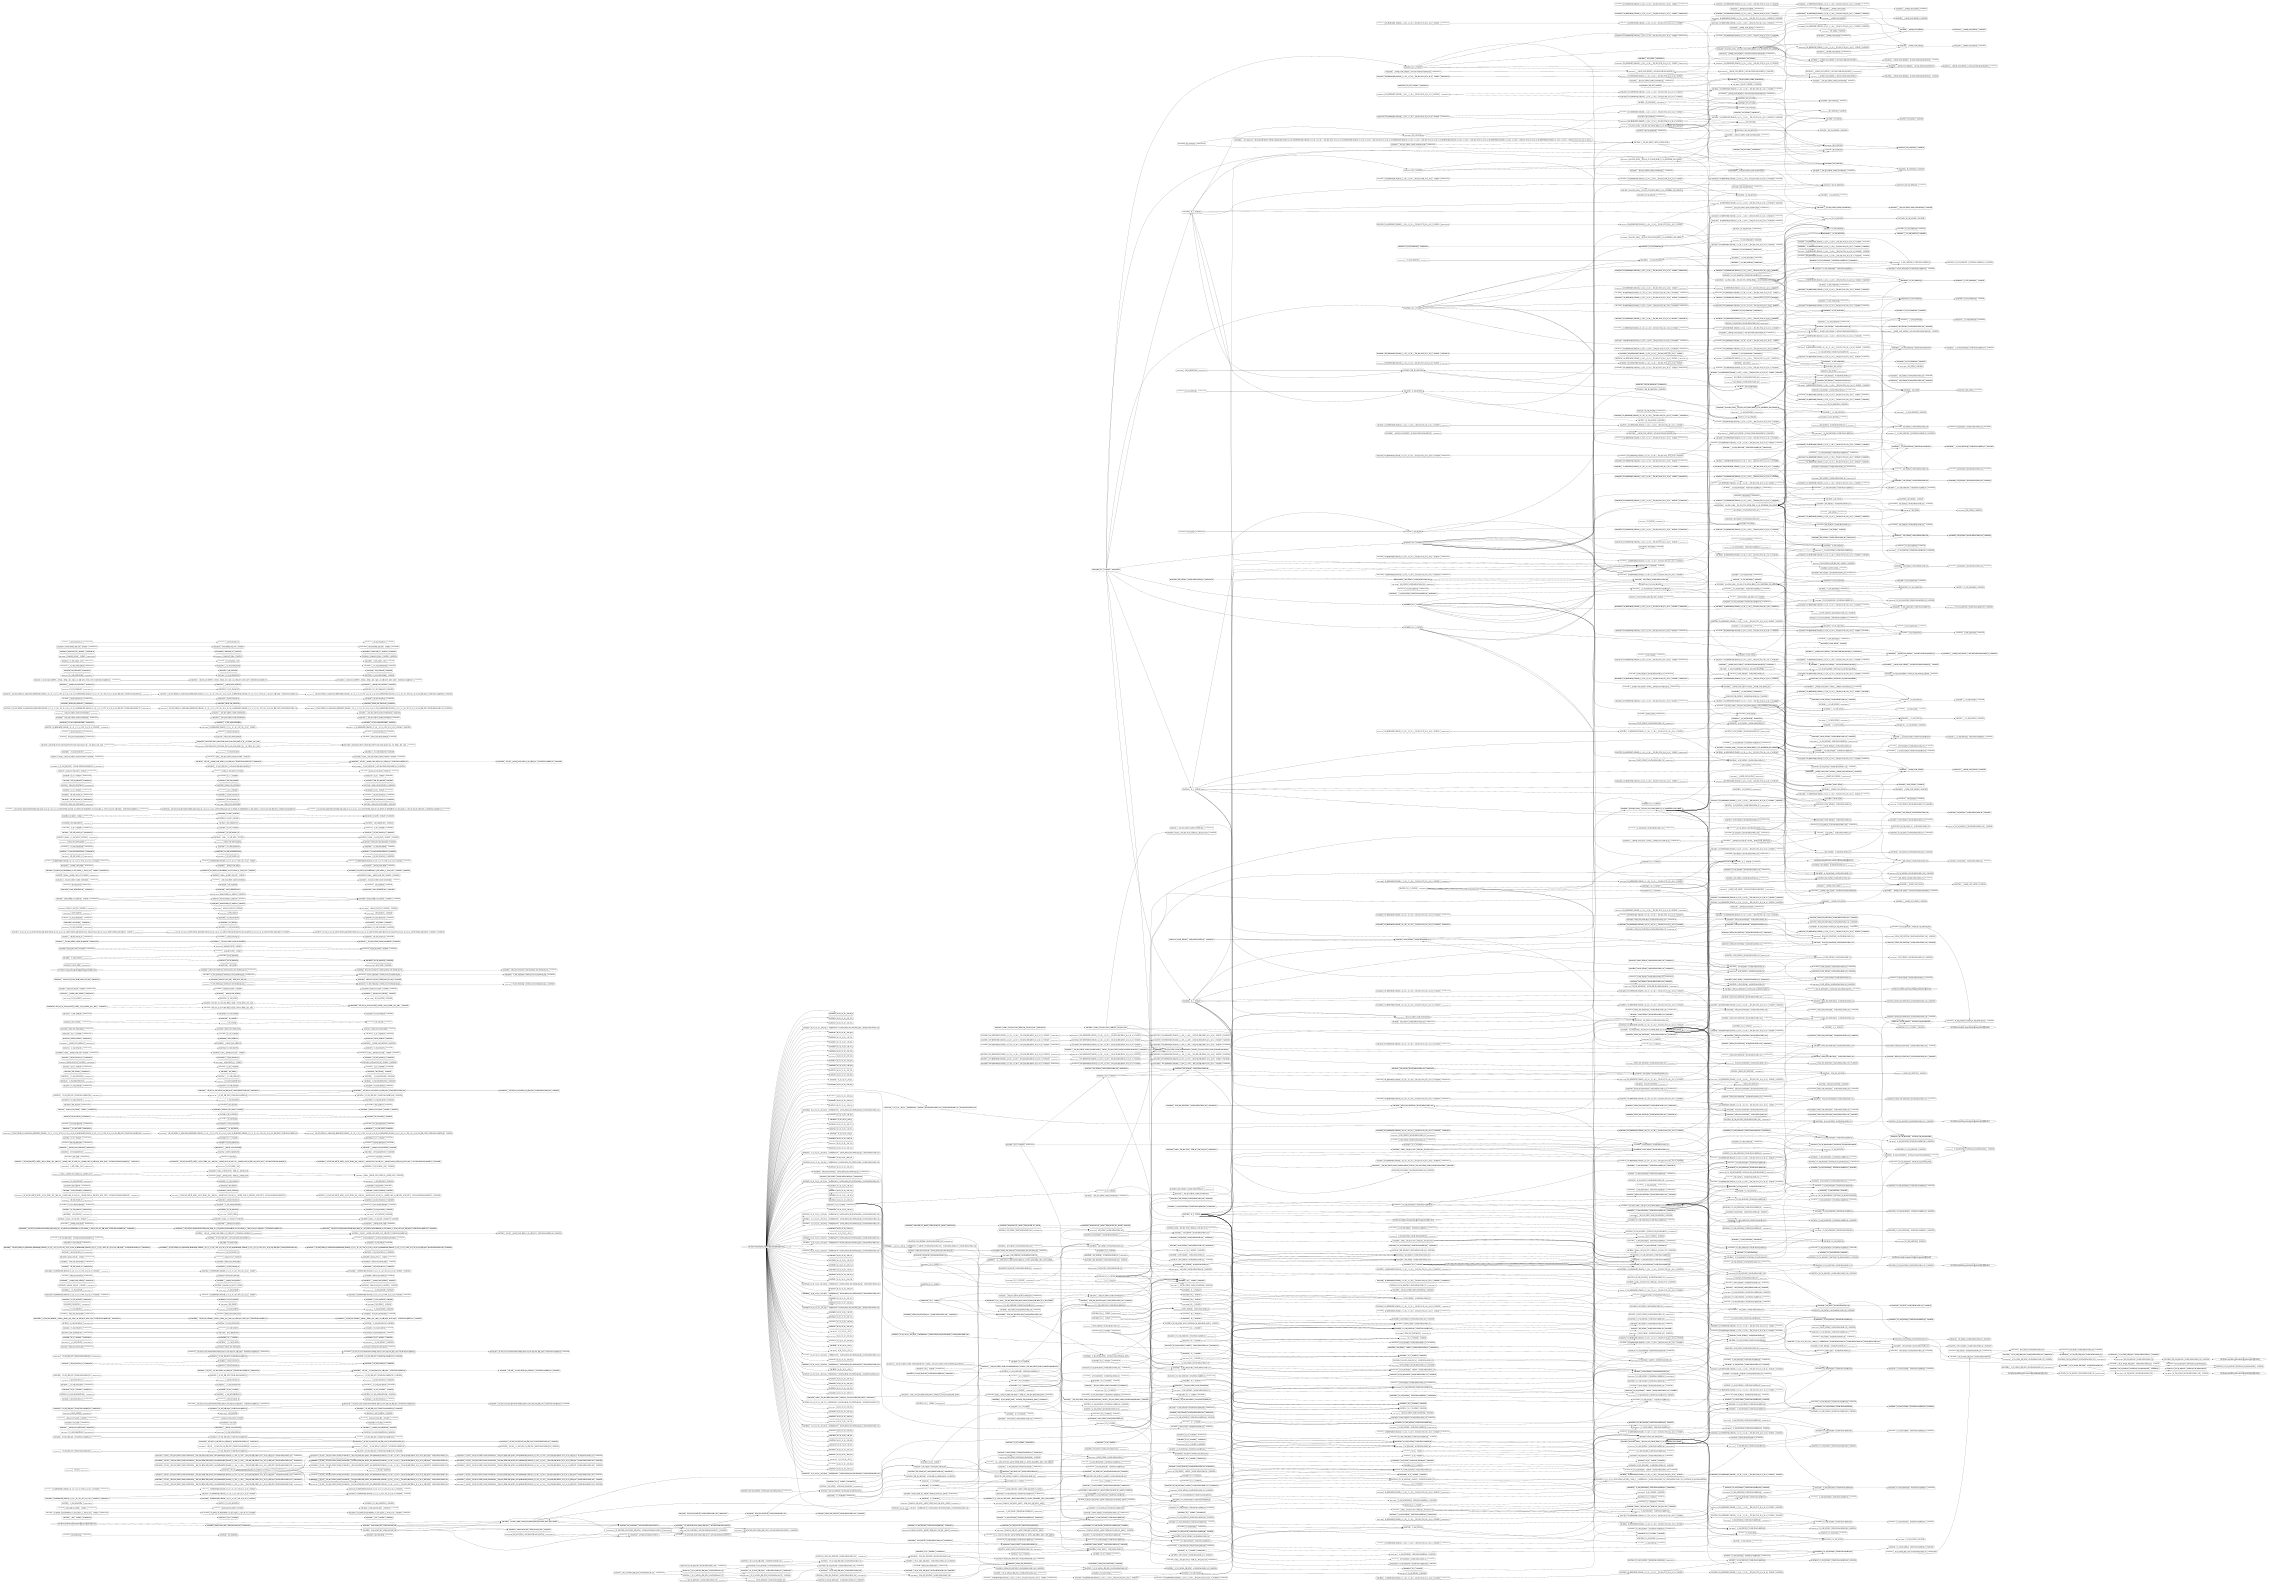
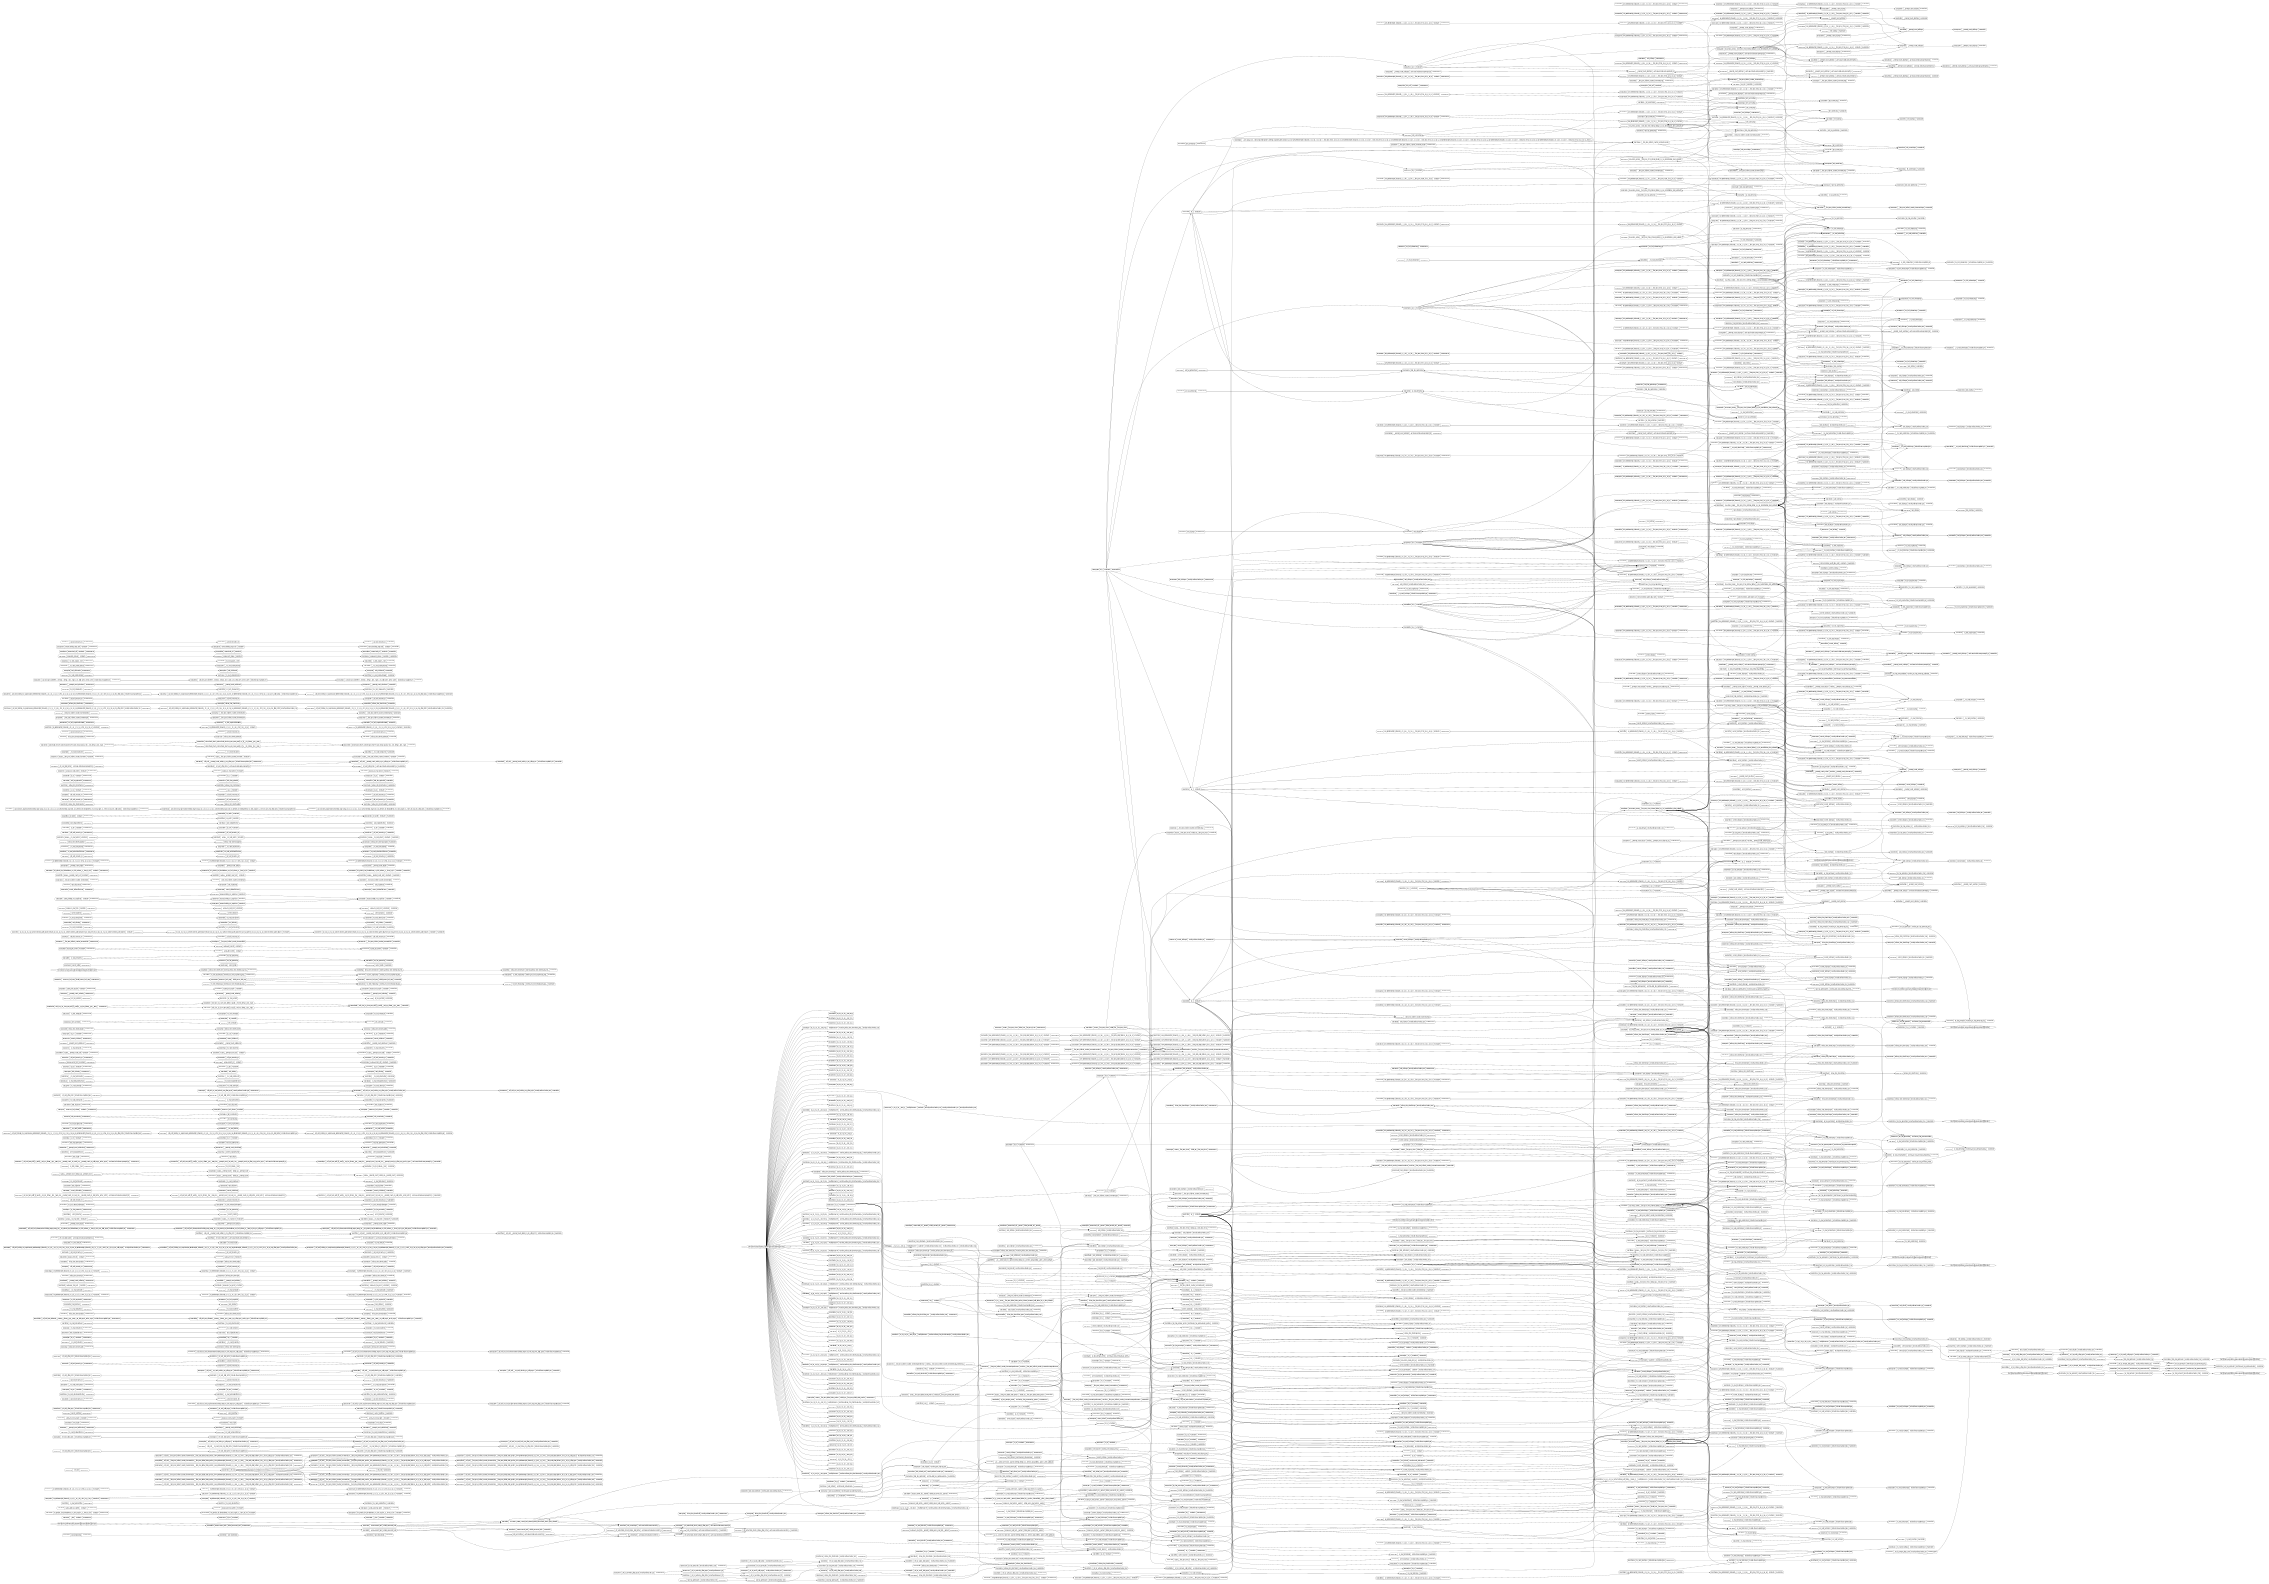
node "CE0x5230750": text "include/linux/fcb.h,933" -> "include/linux/rcupdate.h,933"
